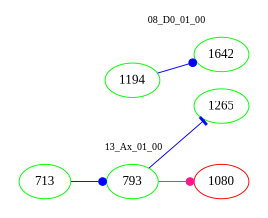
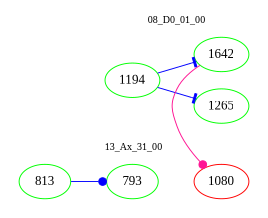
edge "1194" -> "1642": arrowhead dot -> tee
edge "793" -> "1265": now "1194" -> "1265"
cluster "13_Ax_01_00": label "13_Ax_01_00" -> "13_Ax_31_00"
node "713": label "713" -> "813"
edge "793" -> "1080": now "1642" -> "1080"
